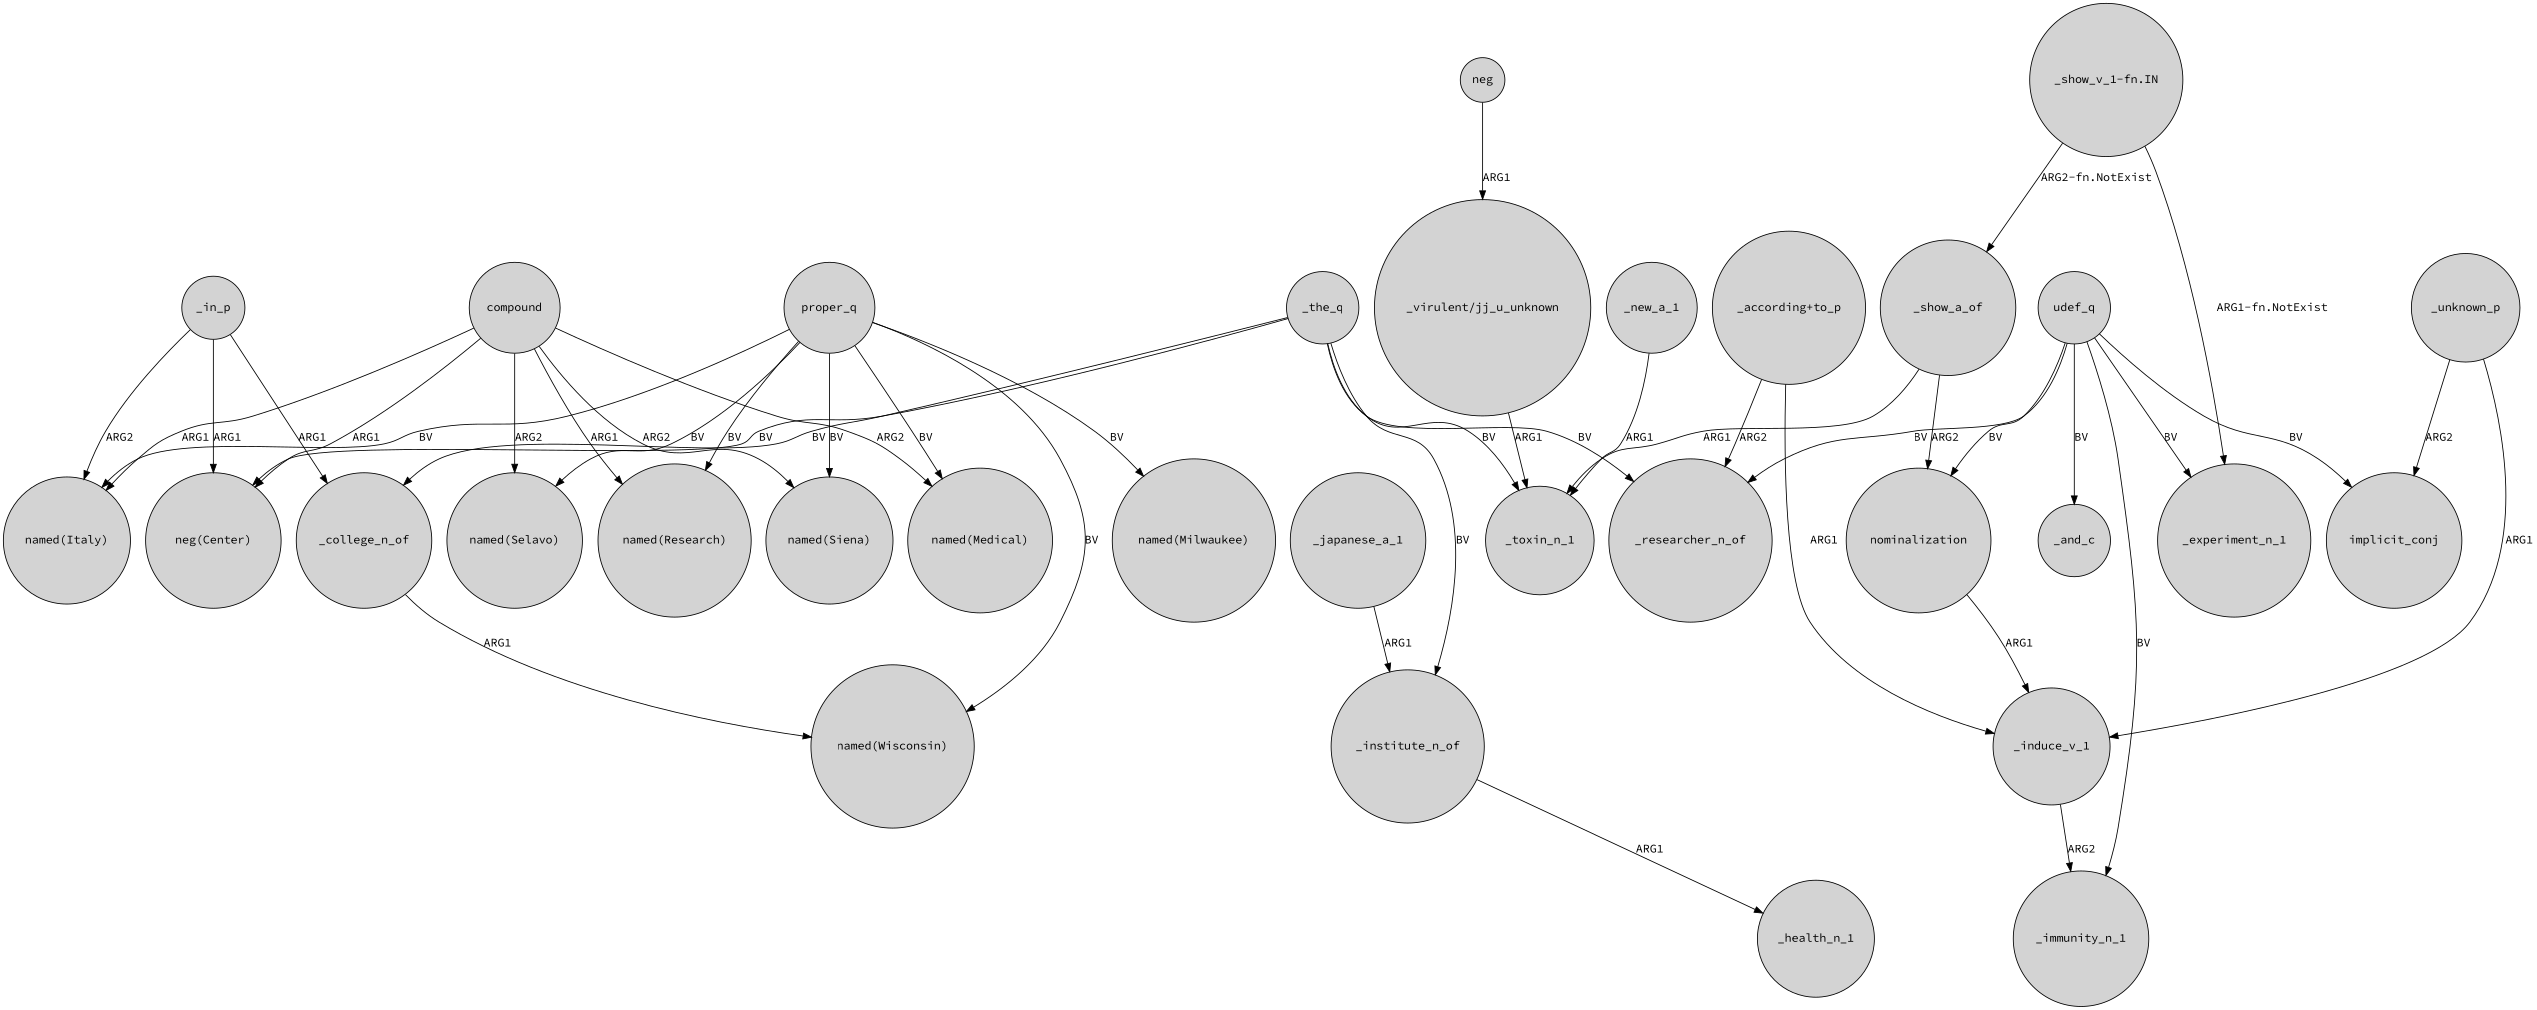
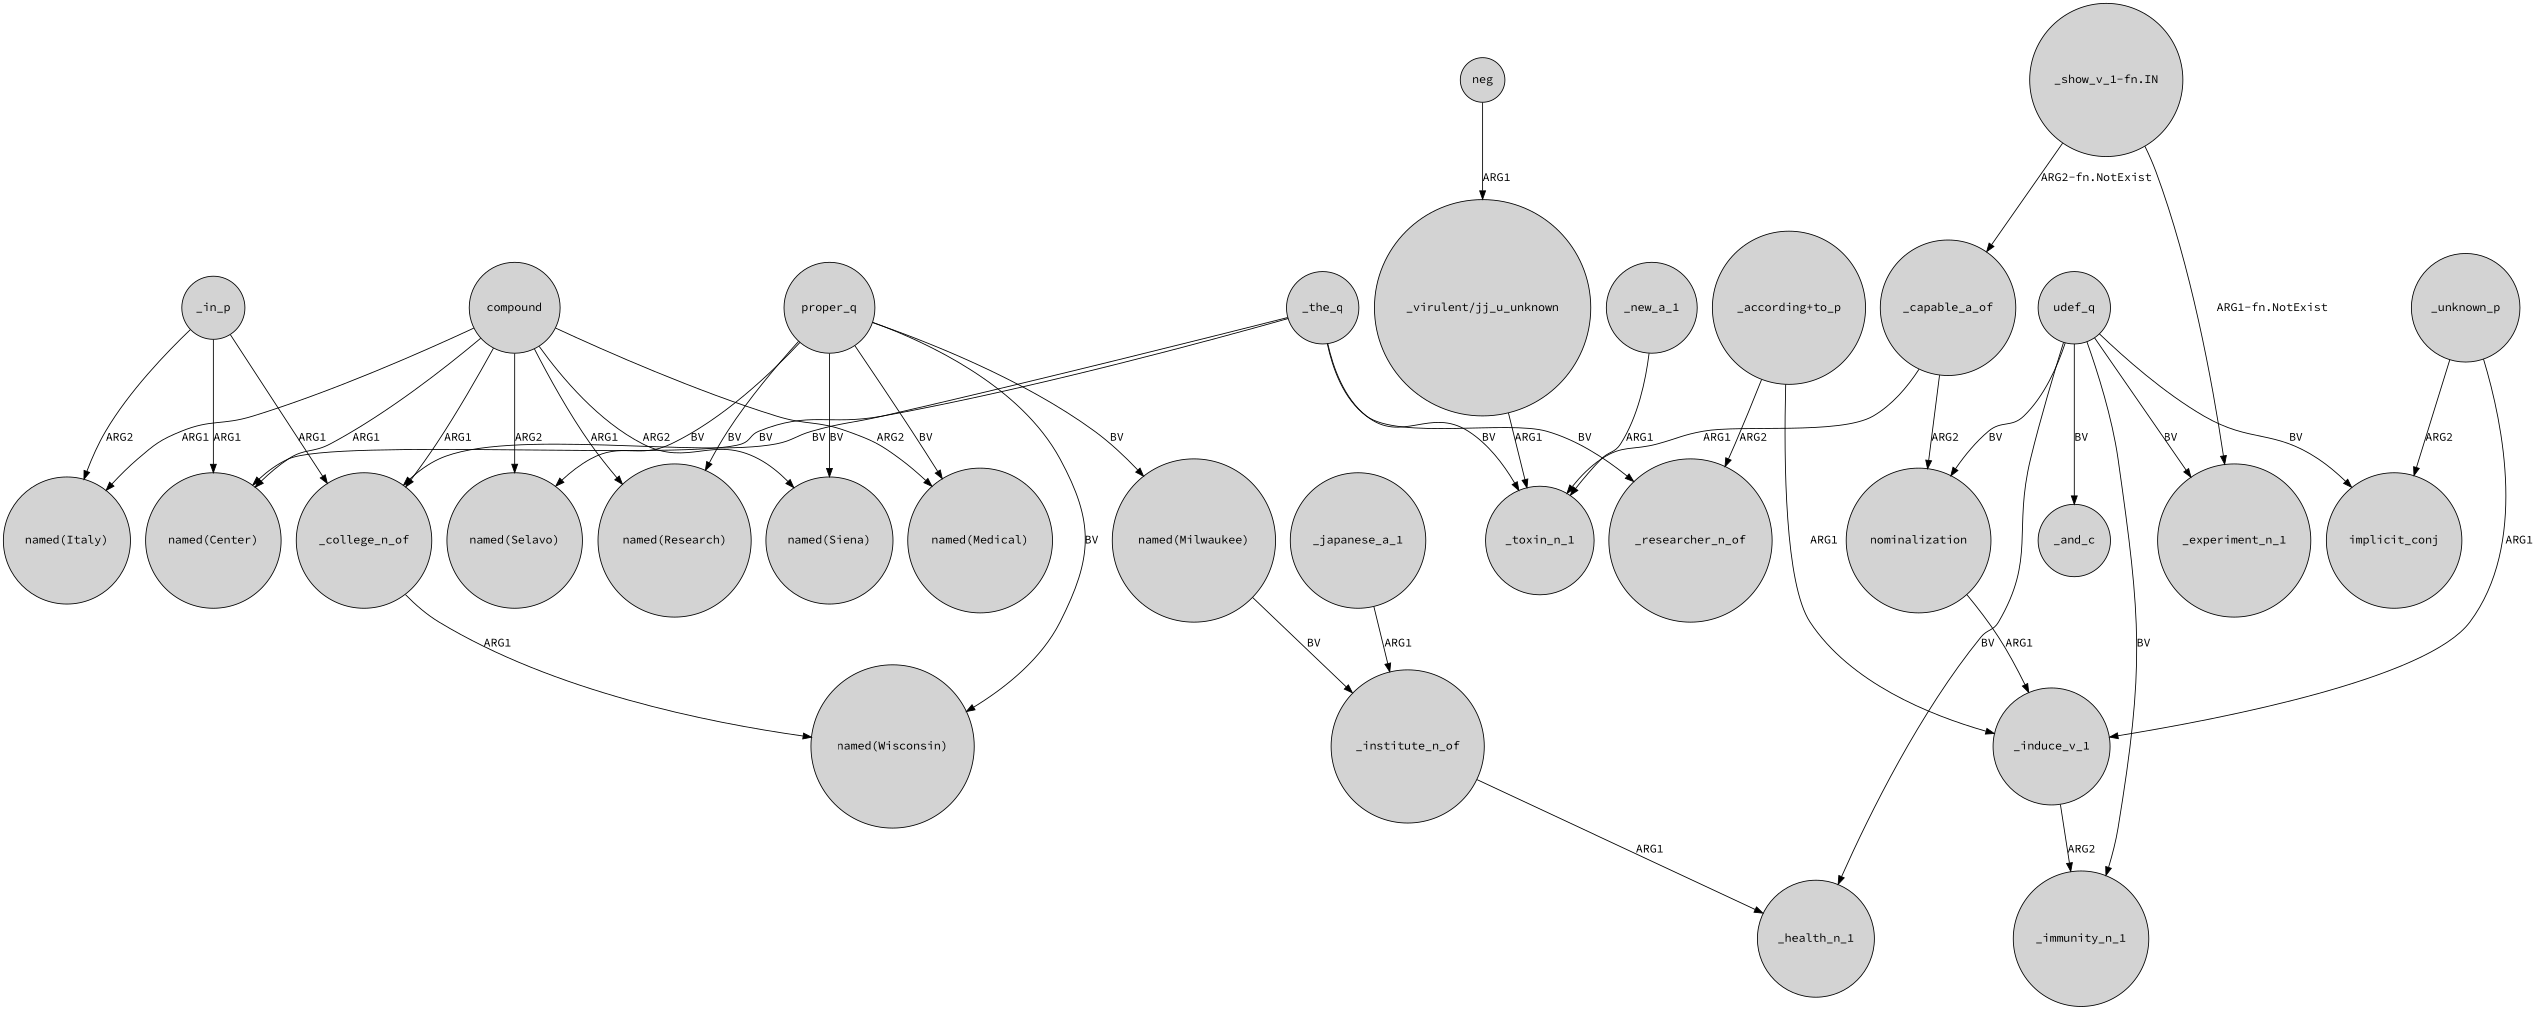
node "_show_a_of": label "_show_a_of" -> "_capable_a_of"
edge "compound" -> "_college_n_of": added, label "ARG1"
edge "proper_q" -> "named(Italy)": removed, label "BV"
edge "udef_q" -> "_researcher_n_of": now "udef_q" -> "_health_n_1"
edge "_the_q" -> "_institute_n_of": now "named(Milwaukee)" -> "_institute_n_of"
node "neg(Center)": label "neg(Center)" -> "named(Center)"
